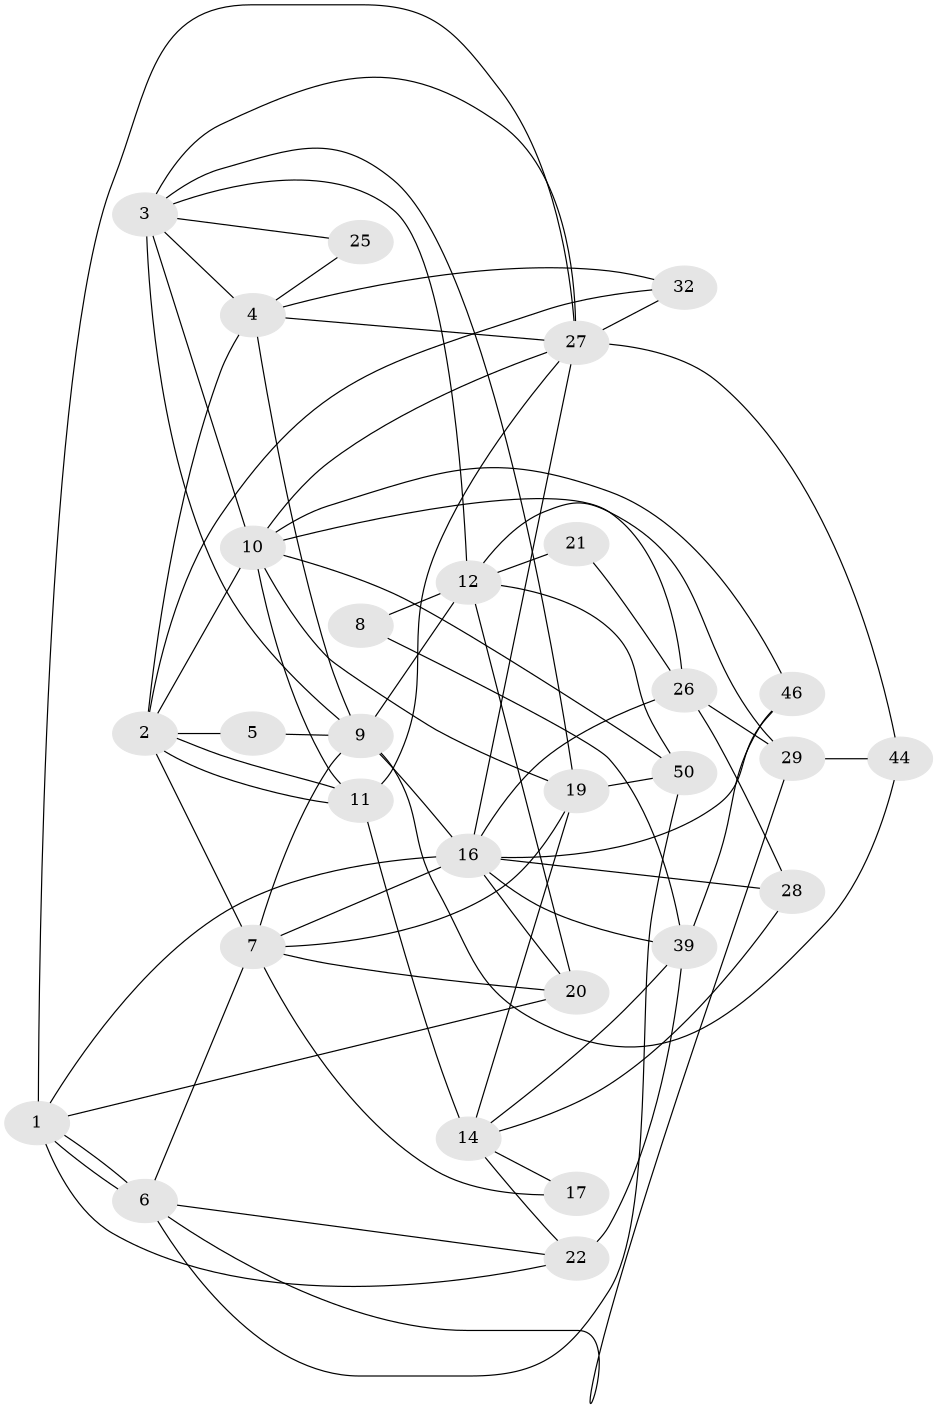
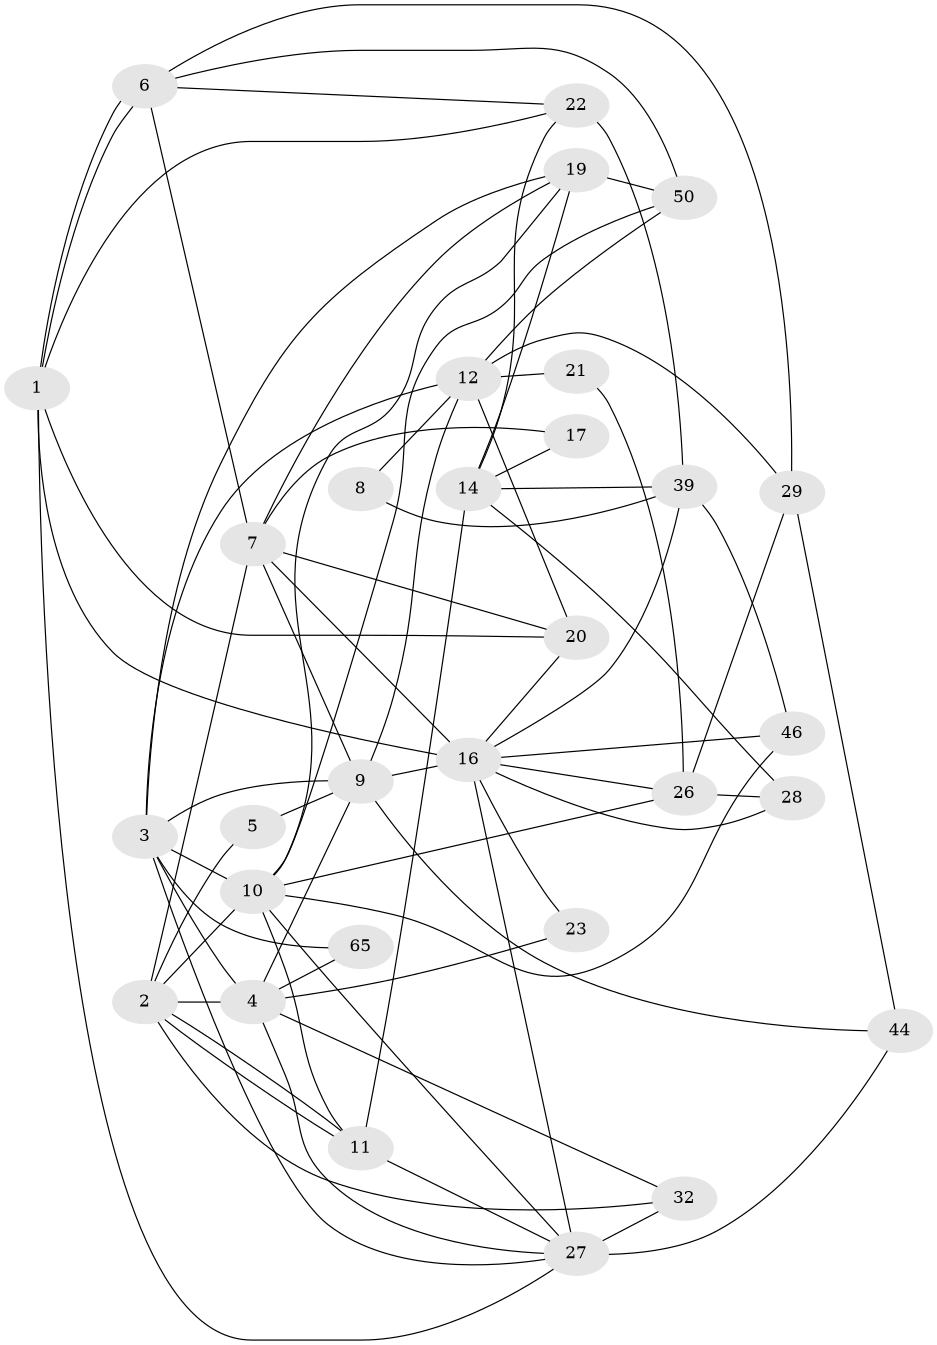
node "25": label "25" -> "65"
node "23": added
